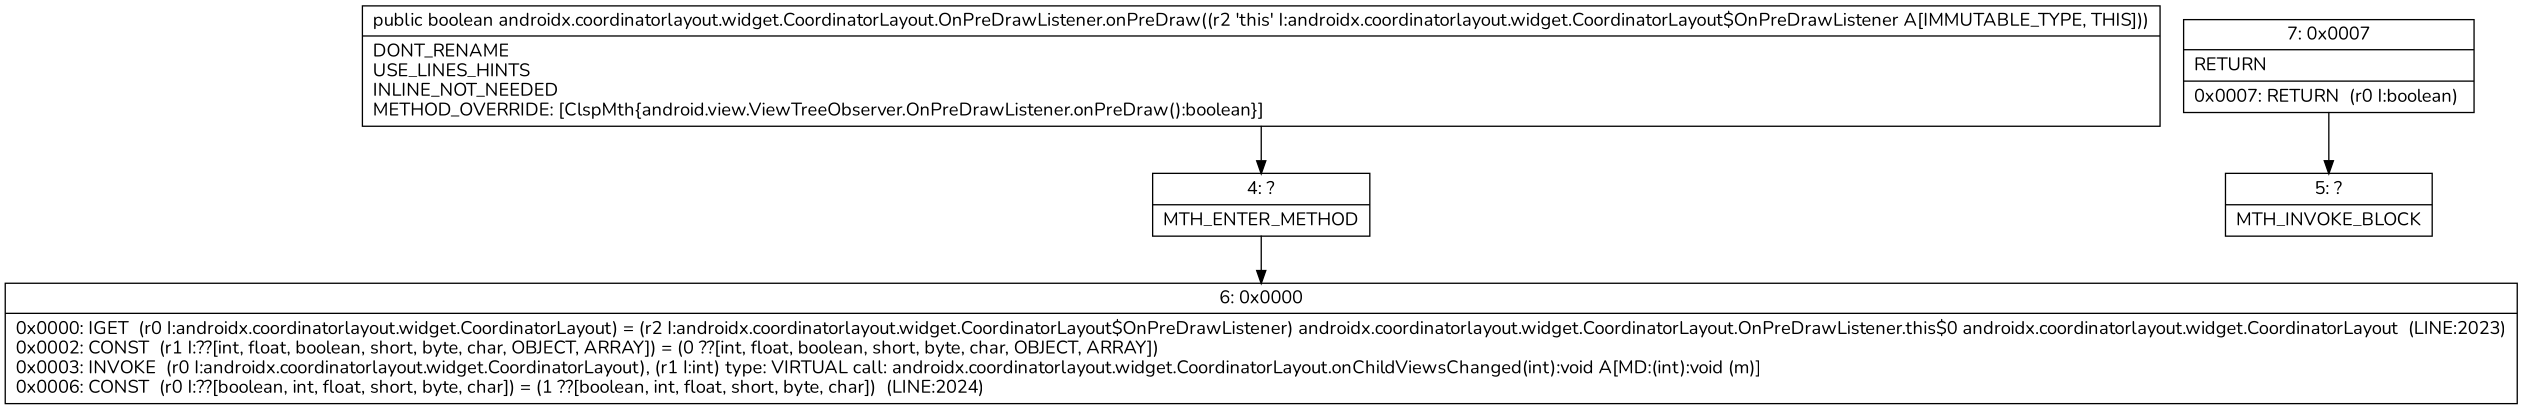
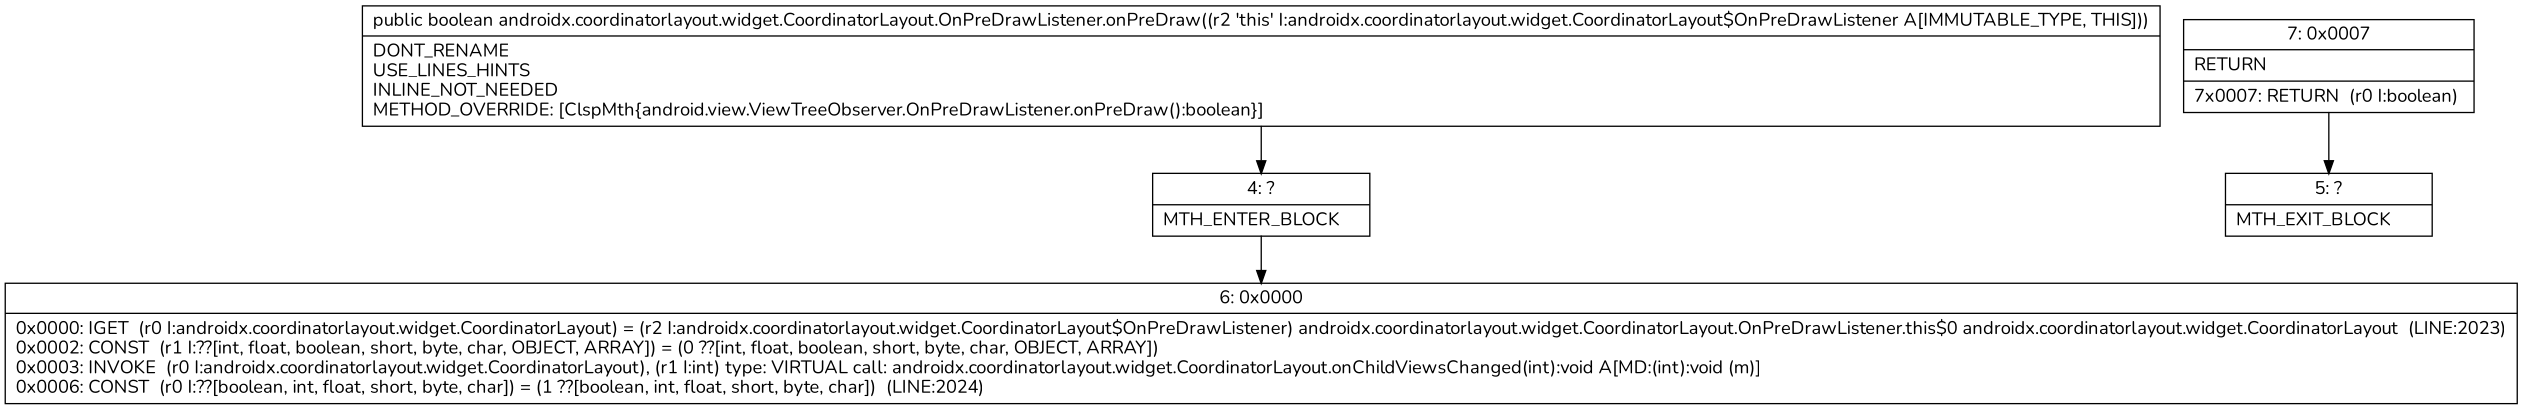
node "7: 0x0007": text "0x0007: RETURN  (r0 I:boolean)" -> "7x0007: RETURN  (r0 I:boolean)"
node "4: ?": text "MTH_ENTER_METHOD" -> "MTH_ENTER_BLOCK"
node "5: ?": text "MTH_INVOKE_BLOCK" -> "MTH_EXIT_BLOCK"
